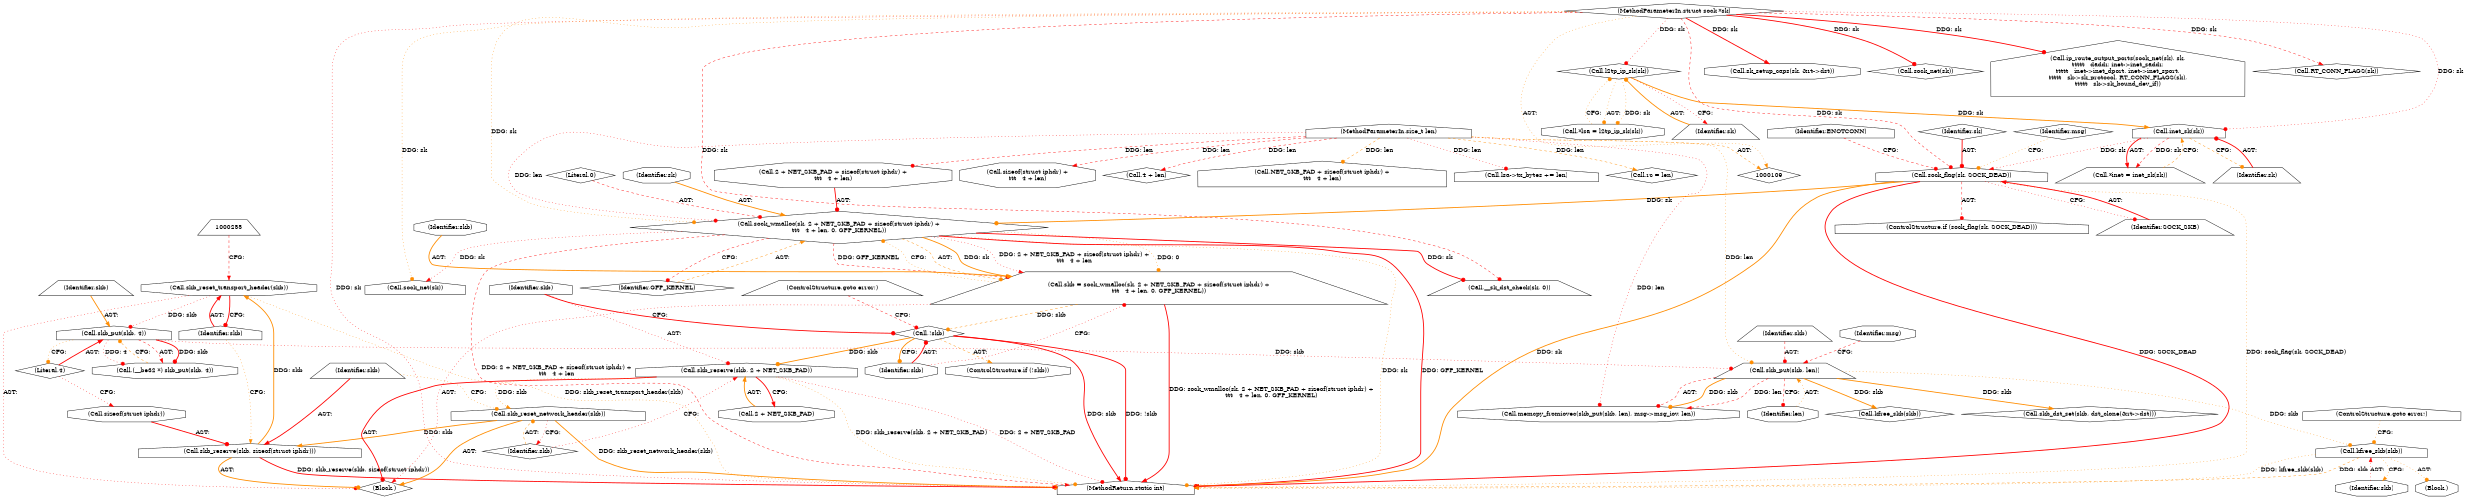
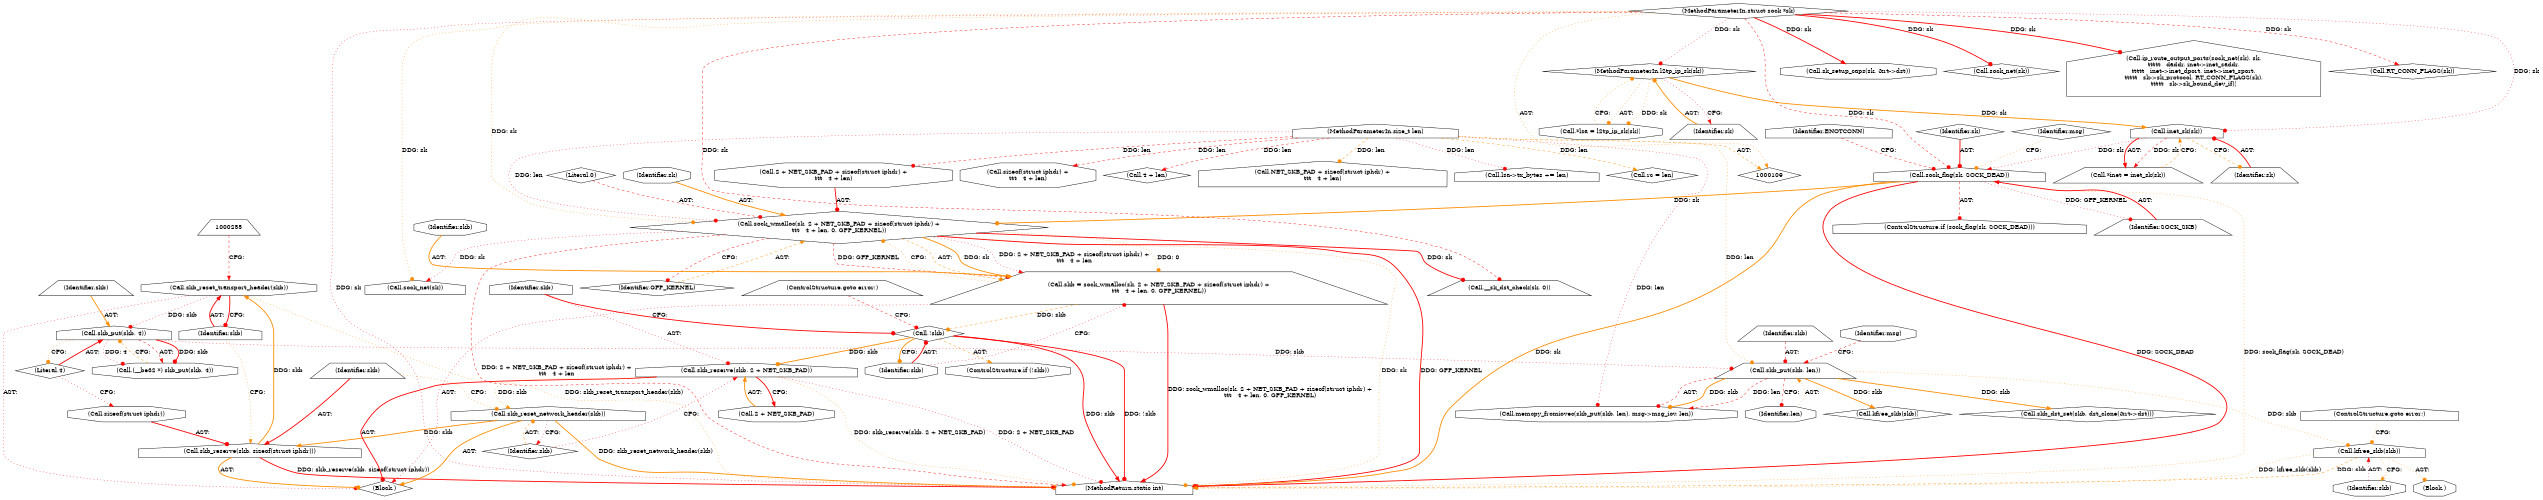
node "(Call,l2tp_ip_sk(sk))": label "(Call,l2tp_ip_sk(sk))" -> "(MethodParameterIn,l2tp_ip_sk(sk))"
edge "(Call,sock_flag(sk, SOCK_DEAD))" -> "(Identifier,SOCK_SKB)": label "CFG: " -> "DDG: GFP_KERNEL"
